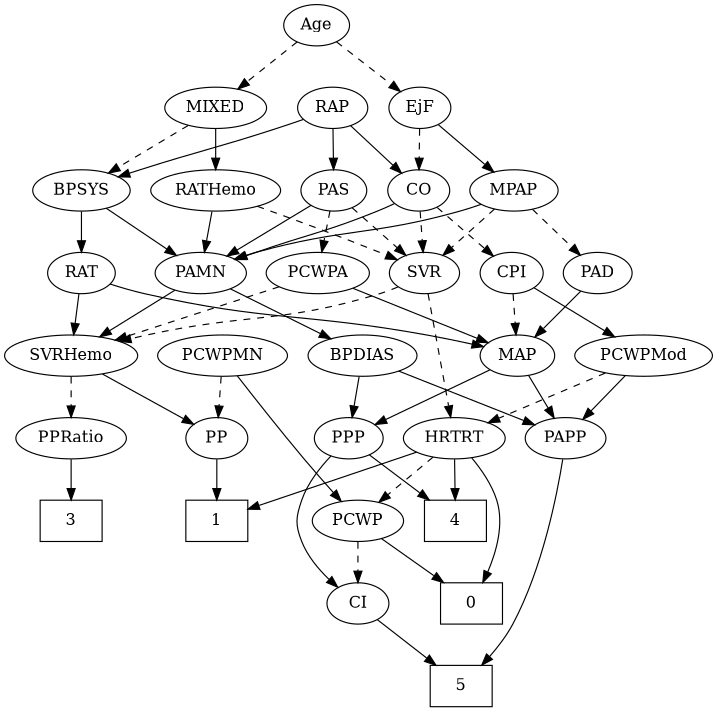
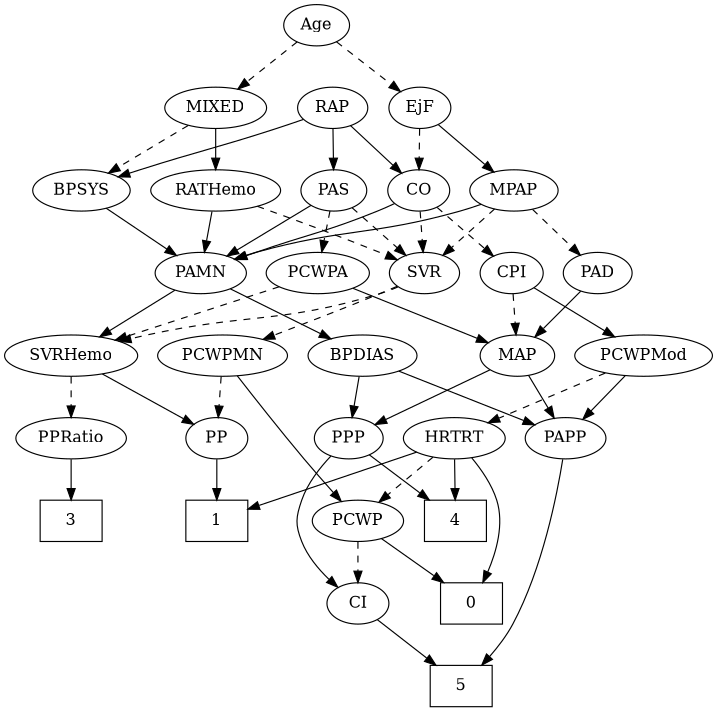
node "RAT": removed
edge "SVR" -> "HRTRT": now "SVR" -> "PCWPMN"
